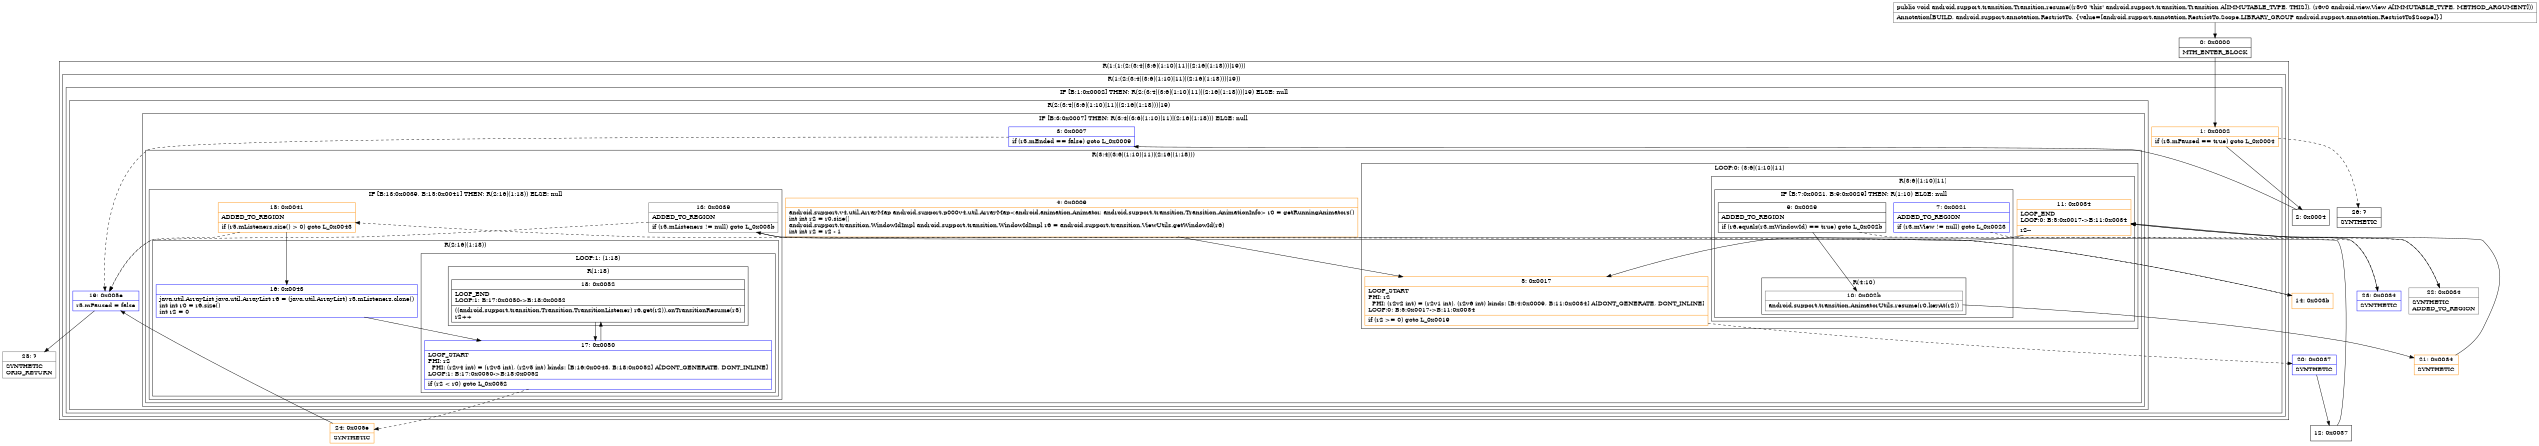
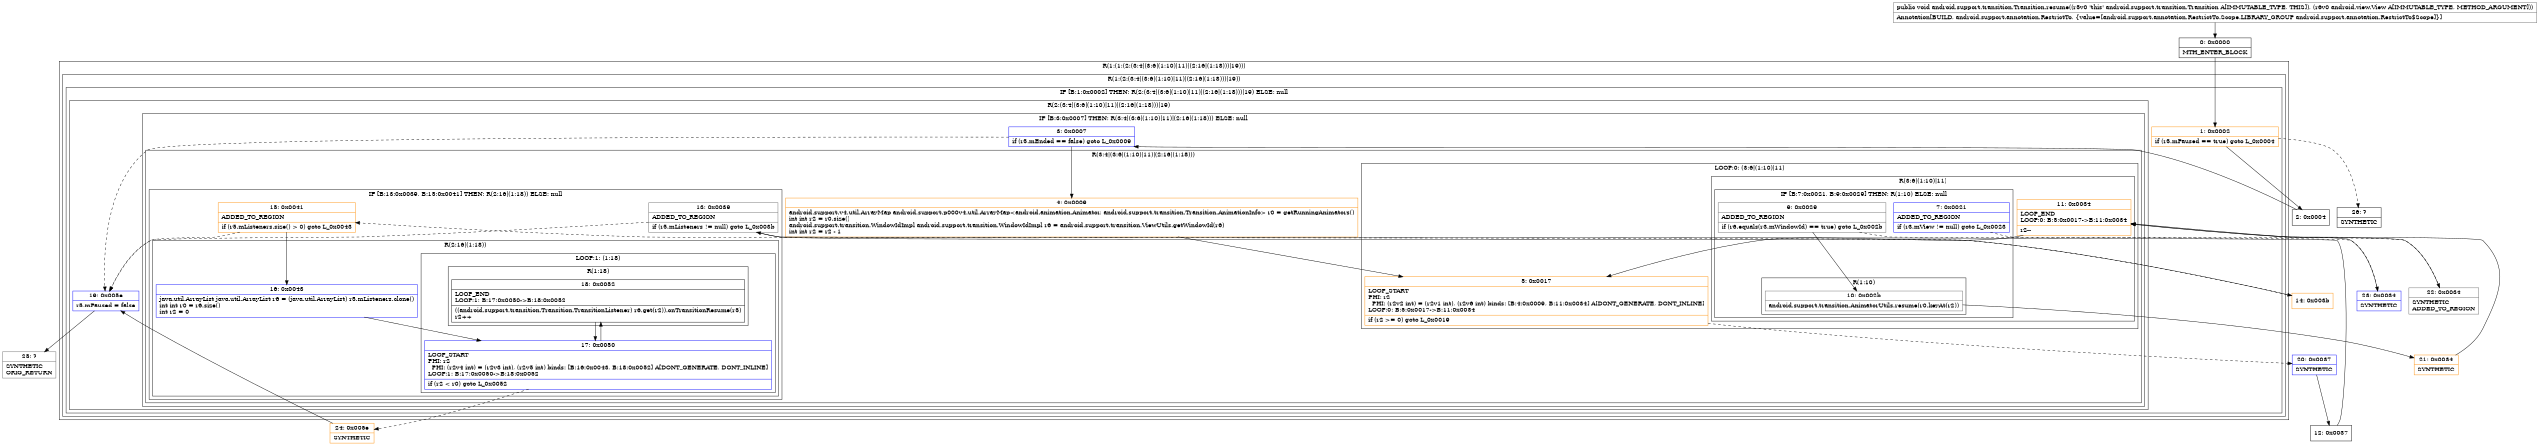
edge "3: 0x0007" -> "4: 0x0009": added
node "9: 0x0029": color black -> gray40
cluster "R(4:10)": label "R(4:10)" -> "R(1:10)"
